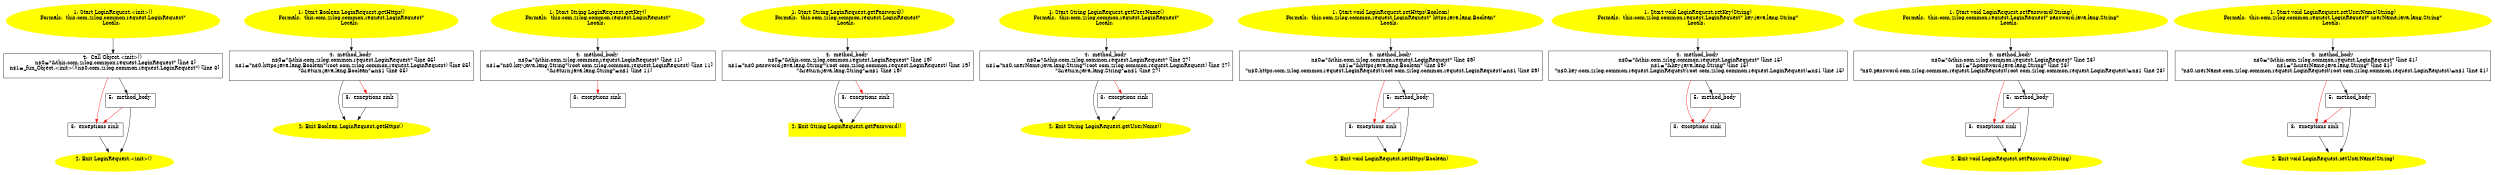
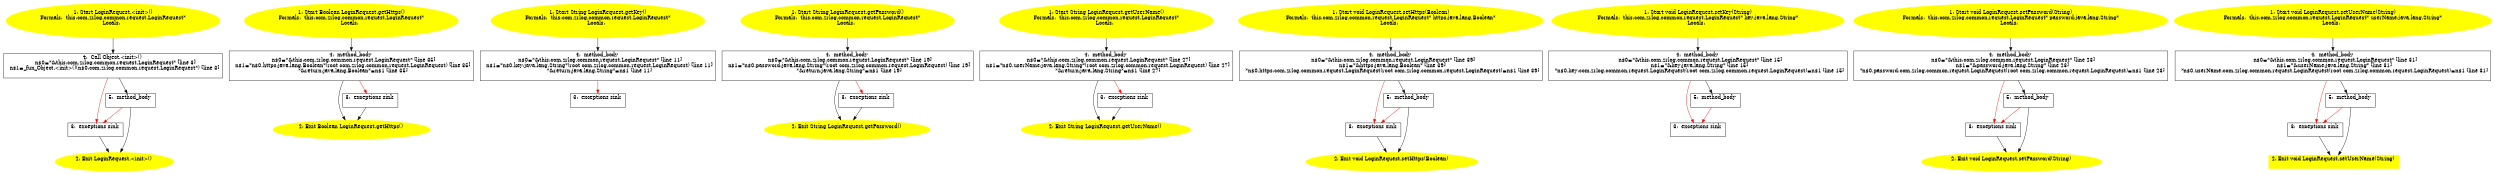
node "2: Exit String LoginRequest.getPassword()": shape box -> ellipse
node "2: Exit void LoginRequest.setUserName(String)": shape ellipse -> box
